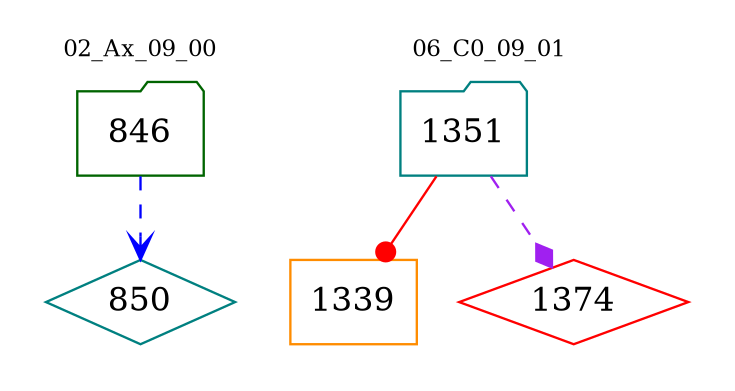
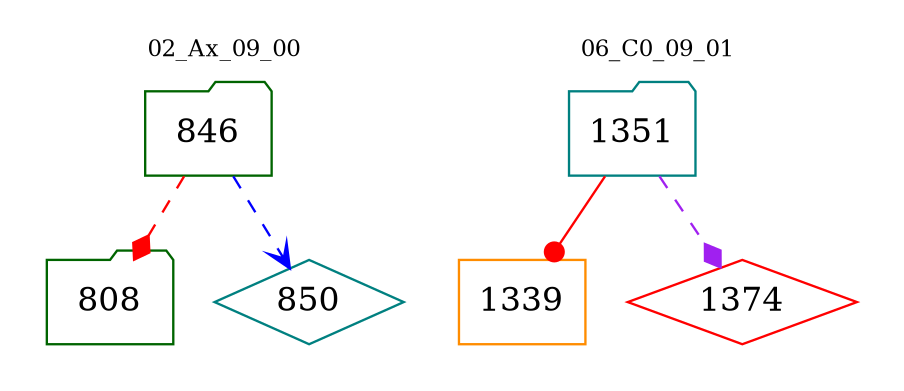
node "808": added
